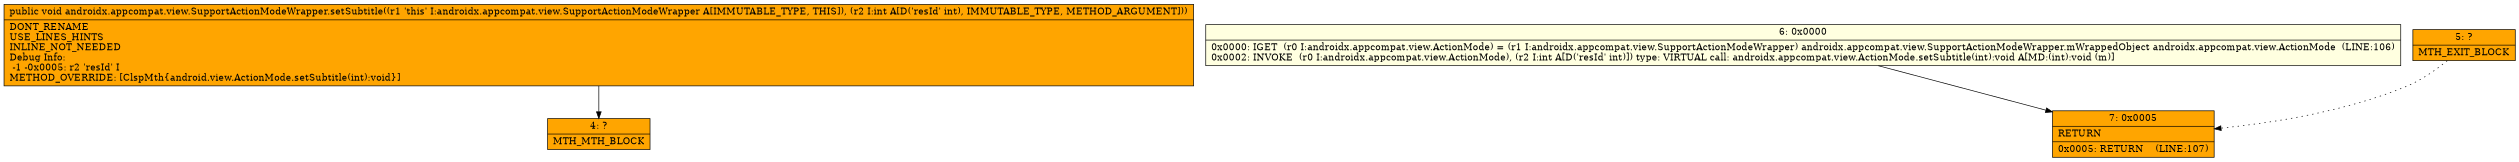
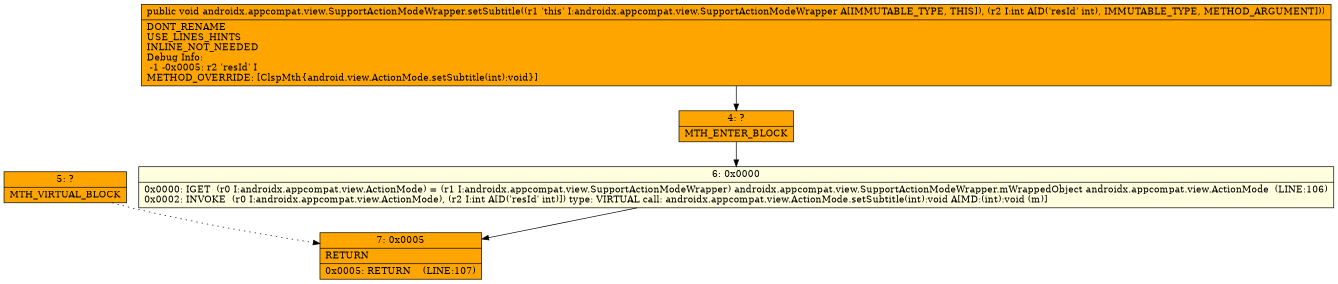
node "5: ?": text "MTH_EXIT_BLOCK" -> "MTH_VIRTUAL_BLOCK"
node "4: ?": text "MTH_MTH_BLOCK" -> "MTH_ENTER_BLOCK"
edge "4: ?" -> "6: 0x0000": added
